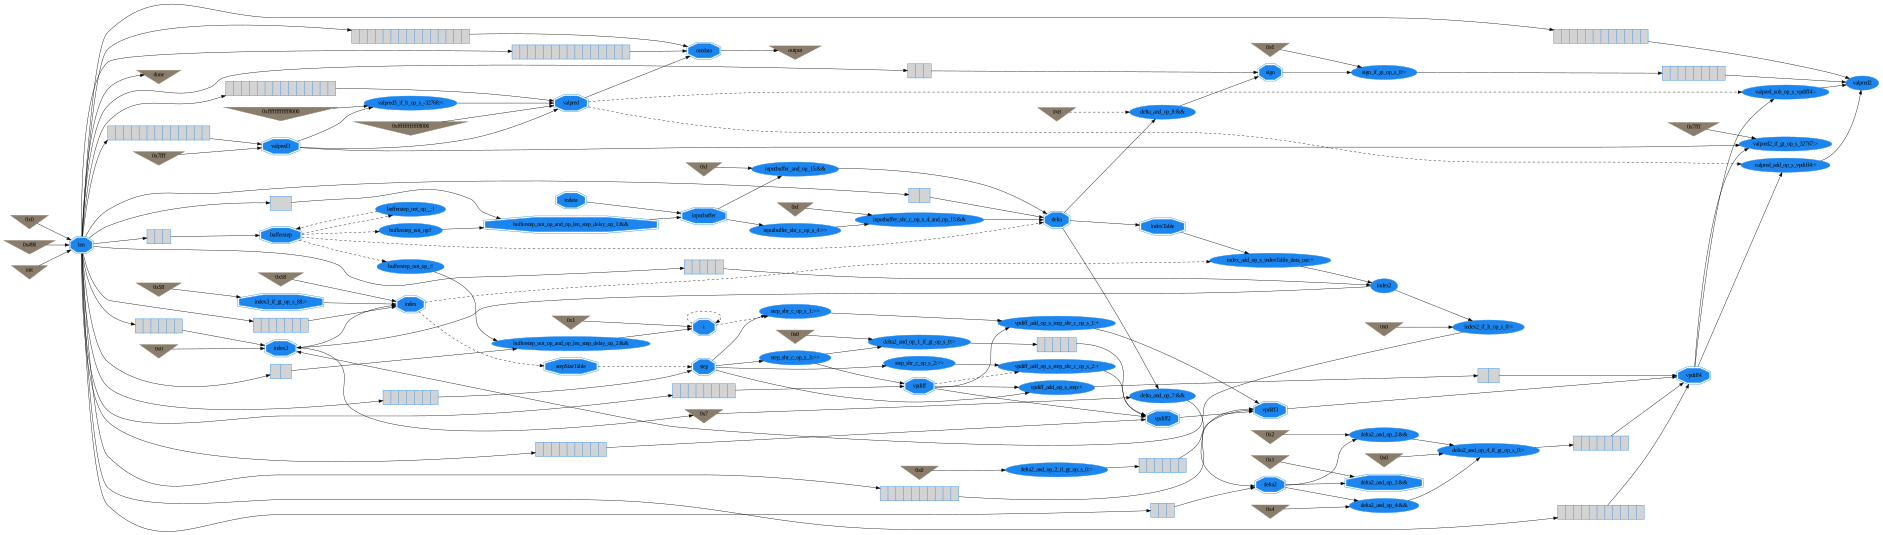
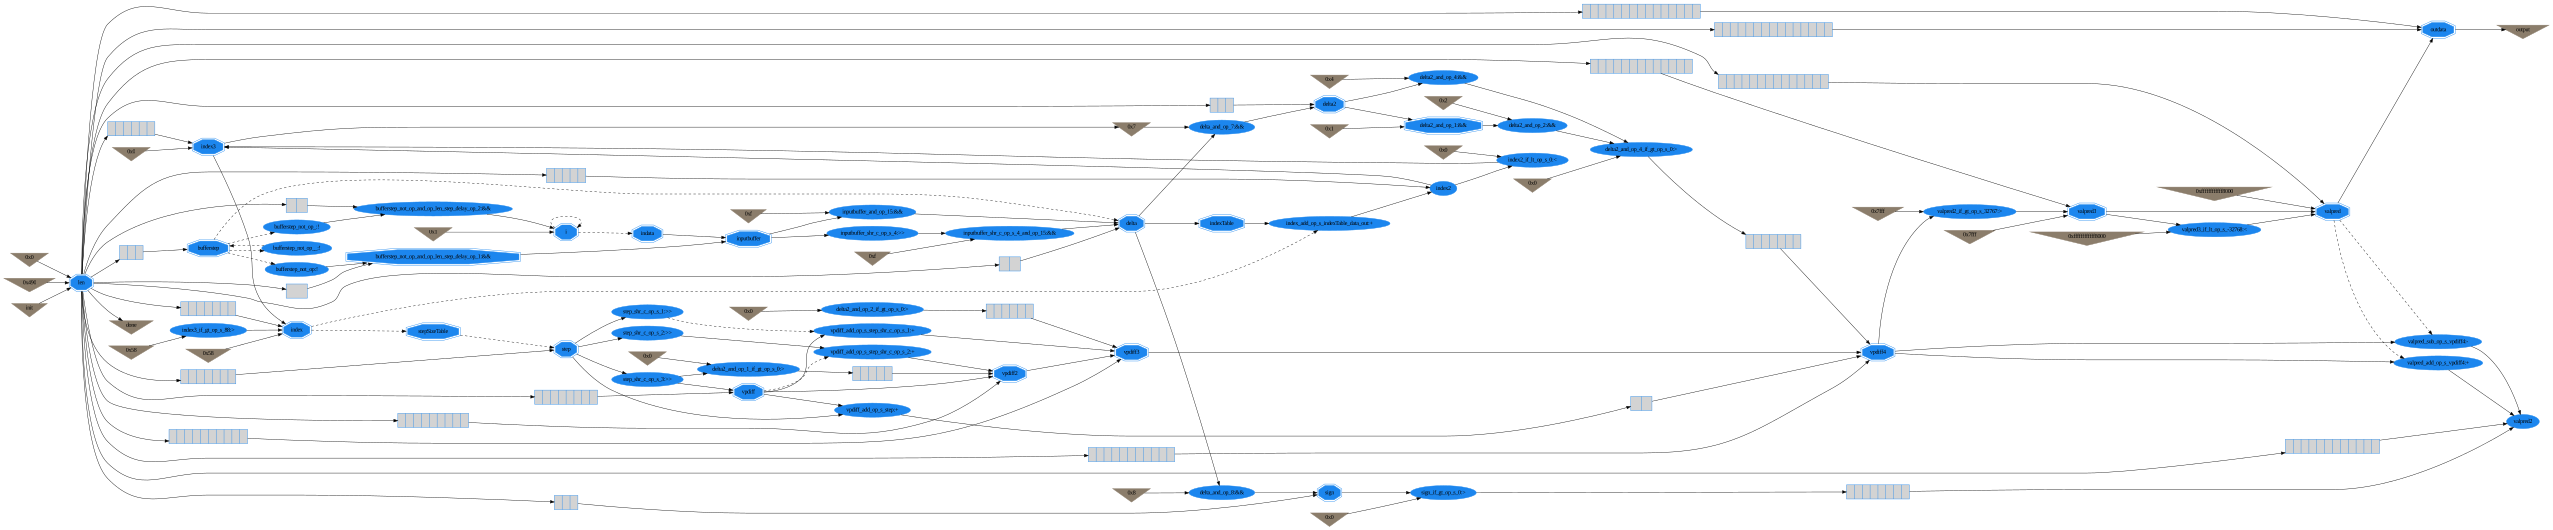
edge "0x8" -> "delta_and_op_8:&&": style dashed -> solid
edge "valpred3" -> "valpred2_if_gt_op_s_32767:>": reversed
node "index3_if_gt_op_s_88:>": shape doubleoctagon -> ellipse
edge "step_shr_c_op_s_1:>>" -> "vpdiff_add_op_s_step_shr_c_op_s_1:+": style solid -> dashed
edge "i" -> "step_shr_c_op_s_1:>>": now "i" -> "indata"
edge "delta2" -> "delta2_and_op_2:&&": now "delta2_and_op_1:&&" -> "delta2_and_op_2:&&"
